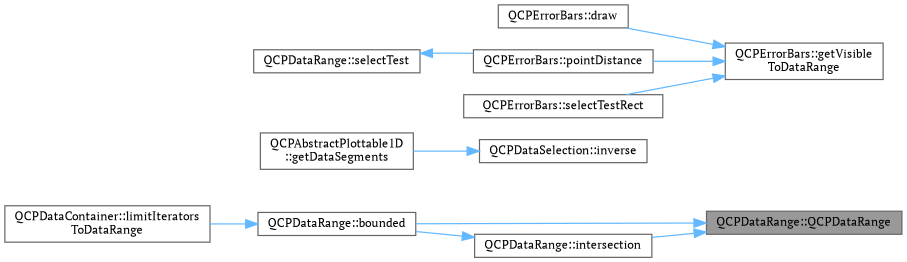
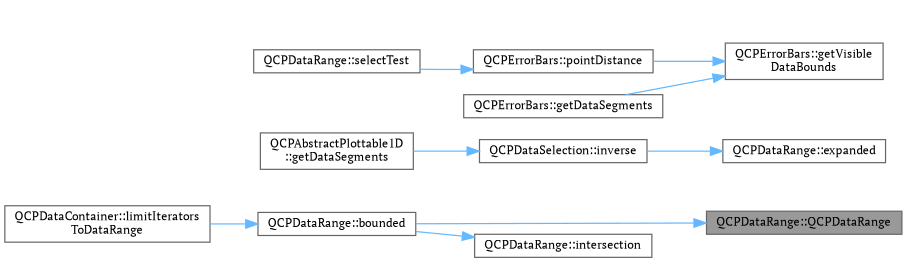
node "QCPErrorBars::draw": removed
edge "QCPErrorBars::pointDistance" -> "QCPDataRange::selectTest": reversed
node "QCPErrorBars::getVisible ToDataRange": label "QCPErrorBars::getVisible ToDataRange" -> "QCPErrorBars::getVisible DataBounds"
node "QCPErrorBars::selectTestRect": label "QCPErrorBars::selectTestRect" -> "QCPErrorBars::getDataSegments"
node "QCPDataRange::expanded": added
edge "QCPDataRange::intersection" -> "QCPDataRange::QCPDataRange": removed
